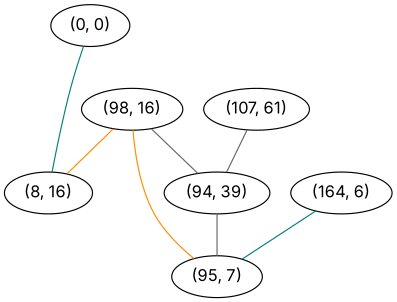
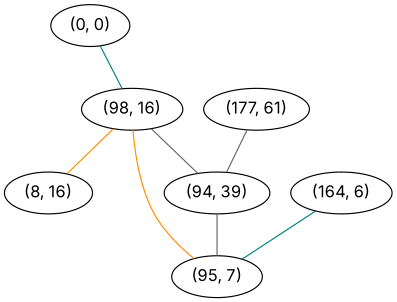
edge "(0, 0)" -- "(8, 16)": now "(0, 0)" -- "(98, 16)"
node "(107, 61)": label "(107, 61)" -> "(177, 61)"
